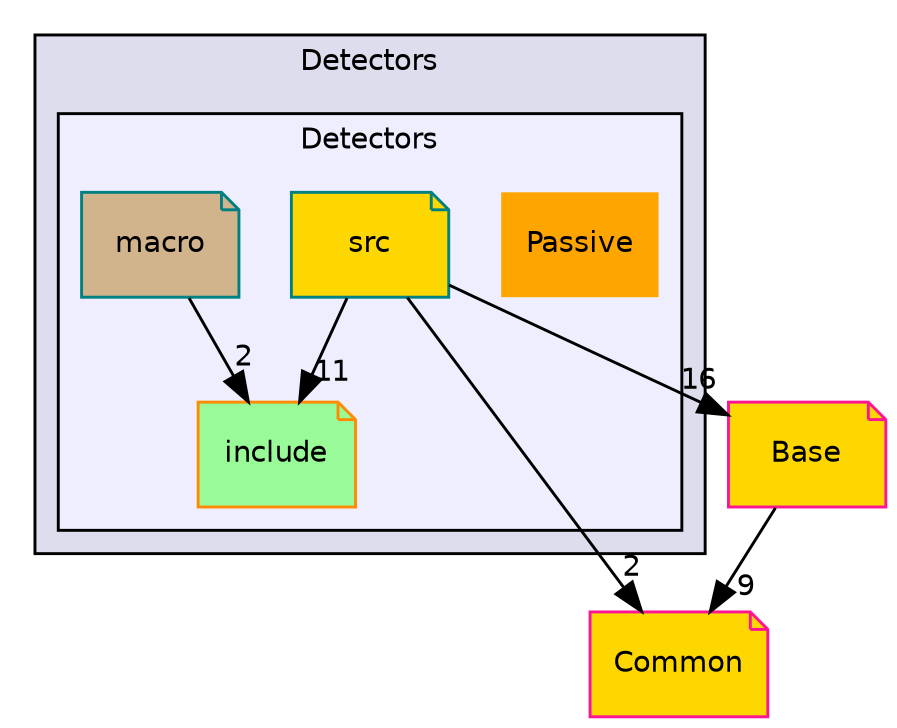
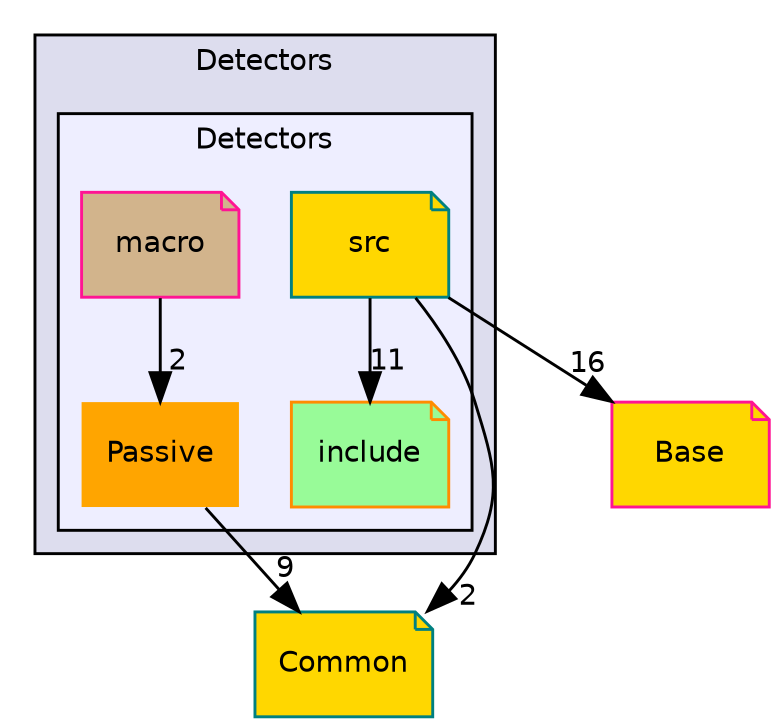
node "macro": color teal -> deeppink
edge "macro" -> "include": now "macro" -> "Passive"
edge "Base" -> "Common": now "Passive" -> "Common"
node "Common": color deeppink -> teal
